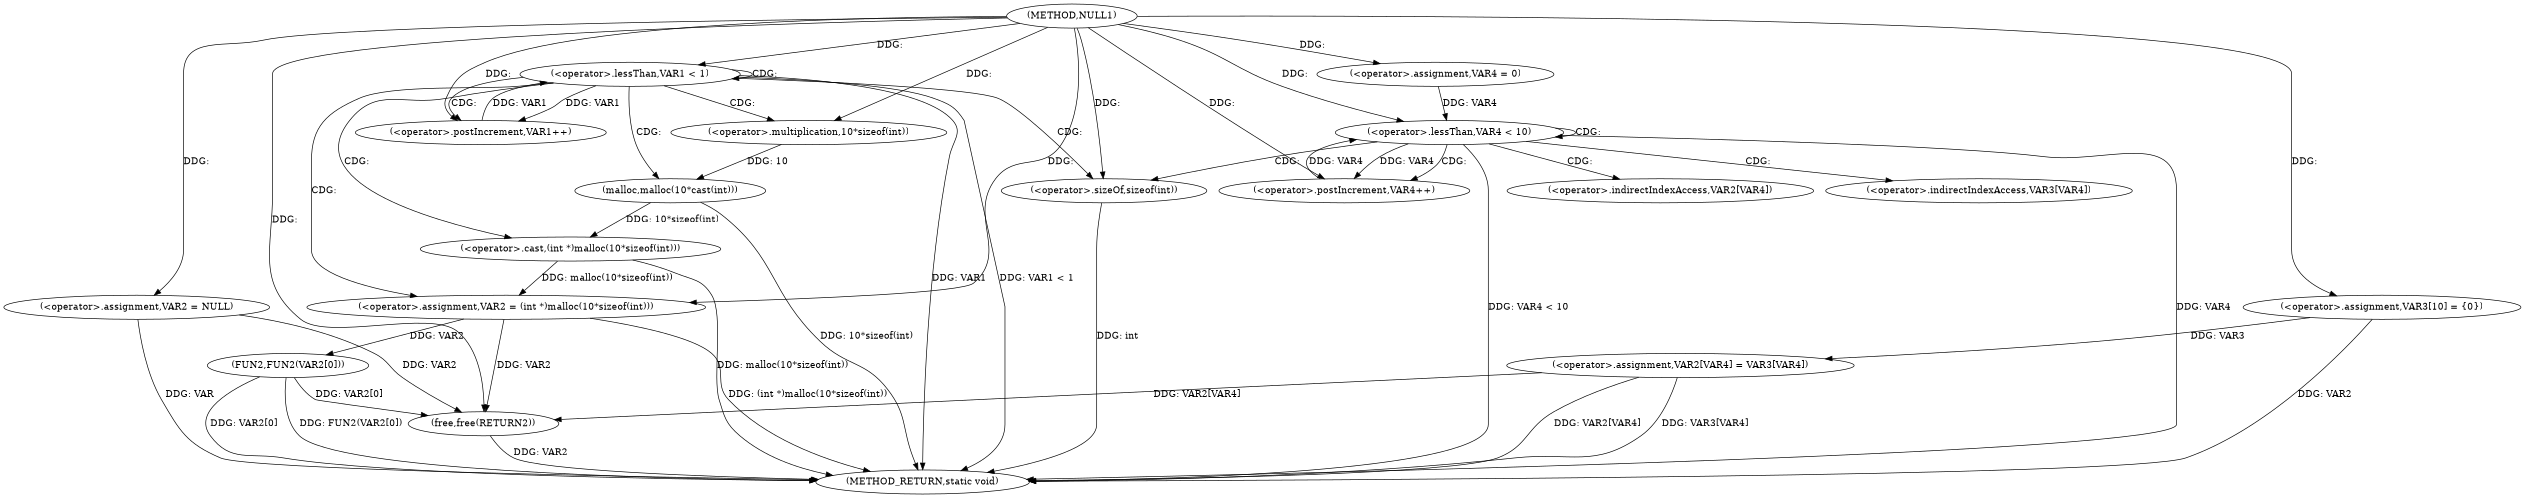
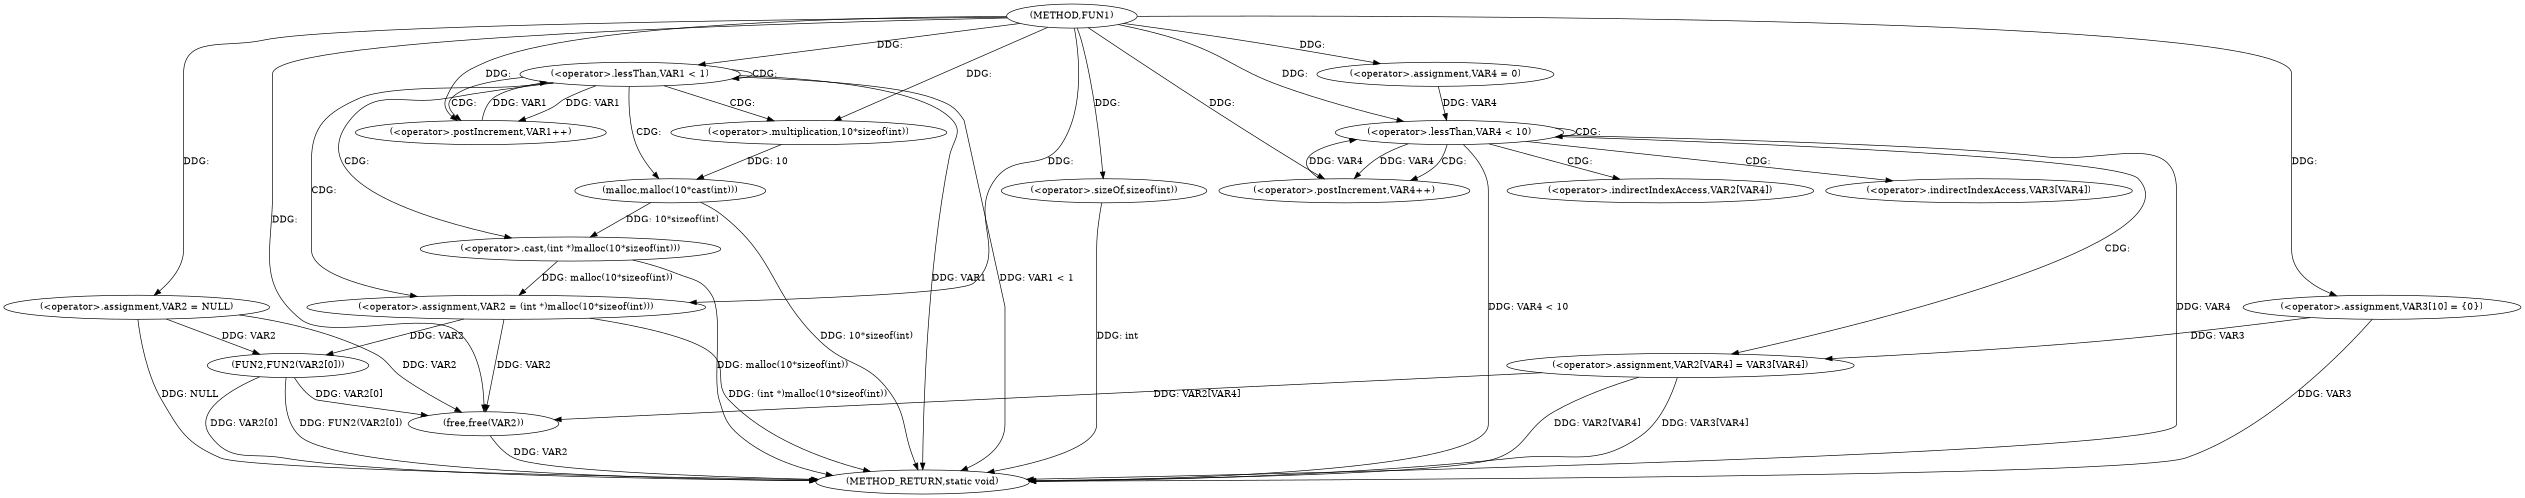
node "(METHOD,NULL1)": label "(METHOD,NULL1)" -> "(METHOD,FUN1)"
edge "(<operator>.lessThan,VAR1 < 1)" -> "(<operator>.sizeOf,sizeof(int))": removed, label "CDG:"
edge "(<operator>.lessThan,VAR4 < 10)" -> "(<operator>.sizeOf,sizeof(int))": now "(<operator>.lessThan,VAR4 < 10)" -> "(<operator>.assignment,VAR2[VAR4] = VAR3[VAR4])"
edge "(<operator>.assignment,VAR2 = NULL)" -> "(FUN2,FUN2(VAR2[0]))": added, label "DDG: VAR2"
edge "(<operator>.assignment,VAR2 = NULL)" -> "(METHOD_RETURN,static void)": label "DDG: VAR" -> "DDG: NULL"
edge "(<operator>.assignment,VAR3[10] = {0})" -> "(METHOD_RETURN,static void)": label "DDG: VAR2" -> "DDG: VAR3"
node "(free,free(RETURN2))": label "(free,free(RETURN2))" -> "(free,free(VAR2))"
